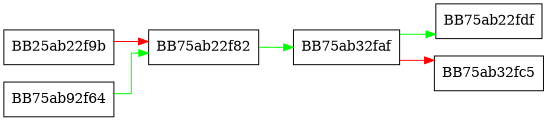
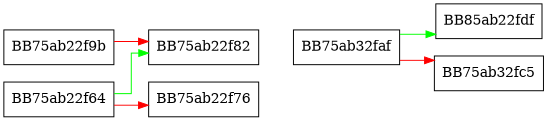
node "BB75ab22fdf": label "BB75ab22fdf" -> "BB85ab22fdf"
node "BB25ab22f9b": label "BB25ab22f9b" -> "BB75ab22f9b"
edge "BB75ab22f82" -> "BB75ab32faf": removed
node "BB75ab92f64": label "BB75ab92f64" -> "BB75ab22f64"
node "BB75ab22f76": added
